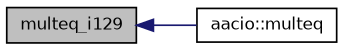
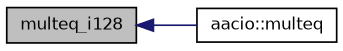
node "multeq_i129": label "multeq_i129" -> "multeq_i128"
